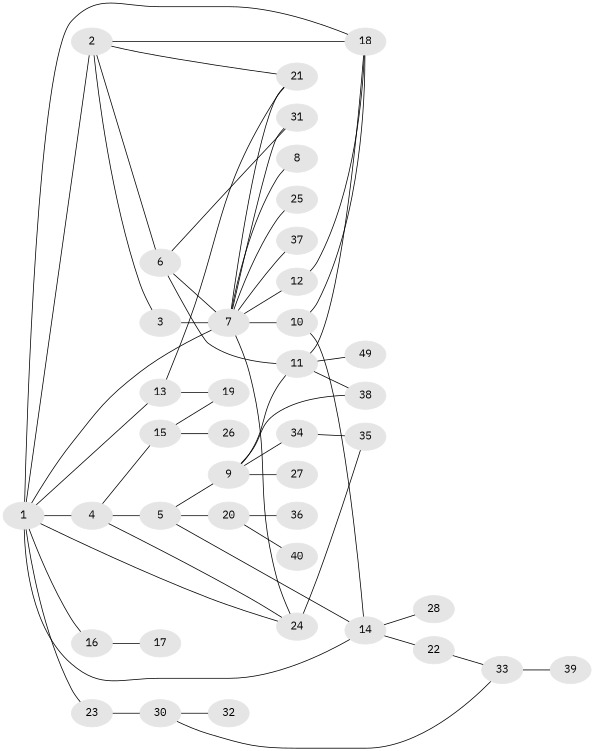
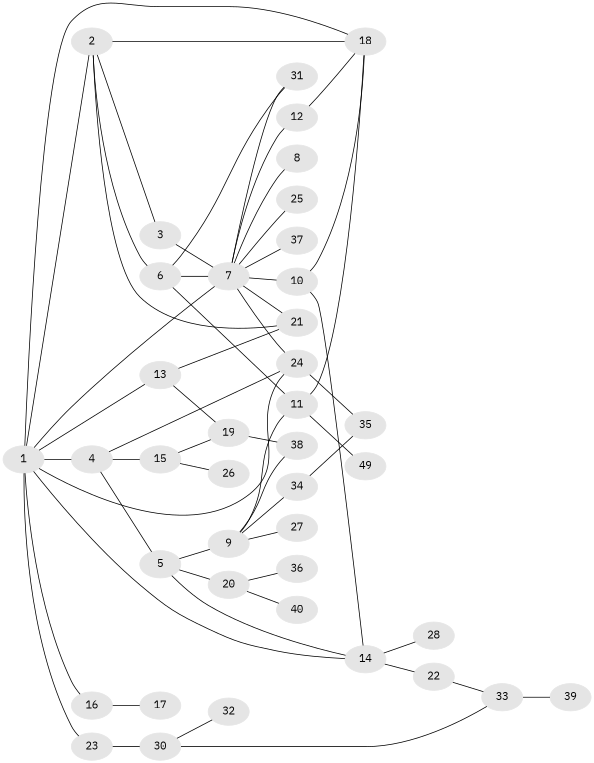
edge "11" -- "38": now "19" -- "38"
